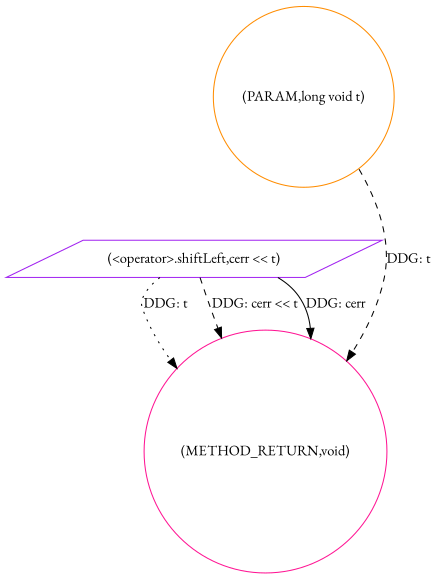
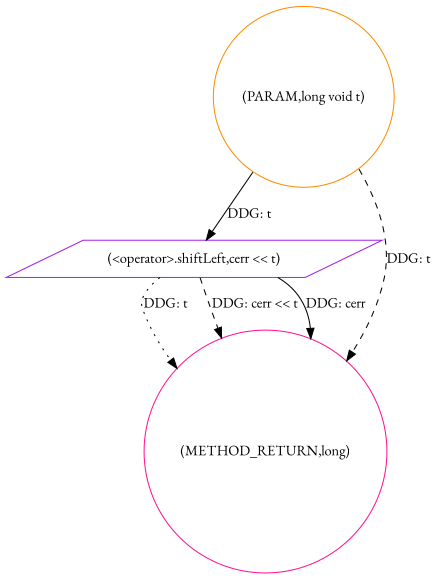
edge "(PARAM,long void t)" -> "(<operator>.shiftLeft,cerr << t)": added, label "DDG: t"
node "(METHOD_RETURN,void)": label "(METHOD_RETURN,void)" -> "(METHOD_RETURN,long)"
